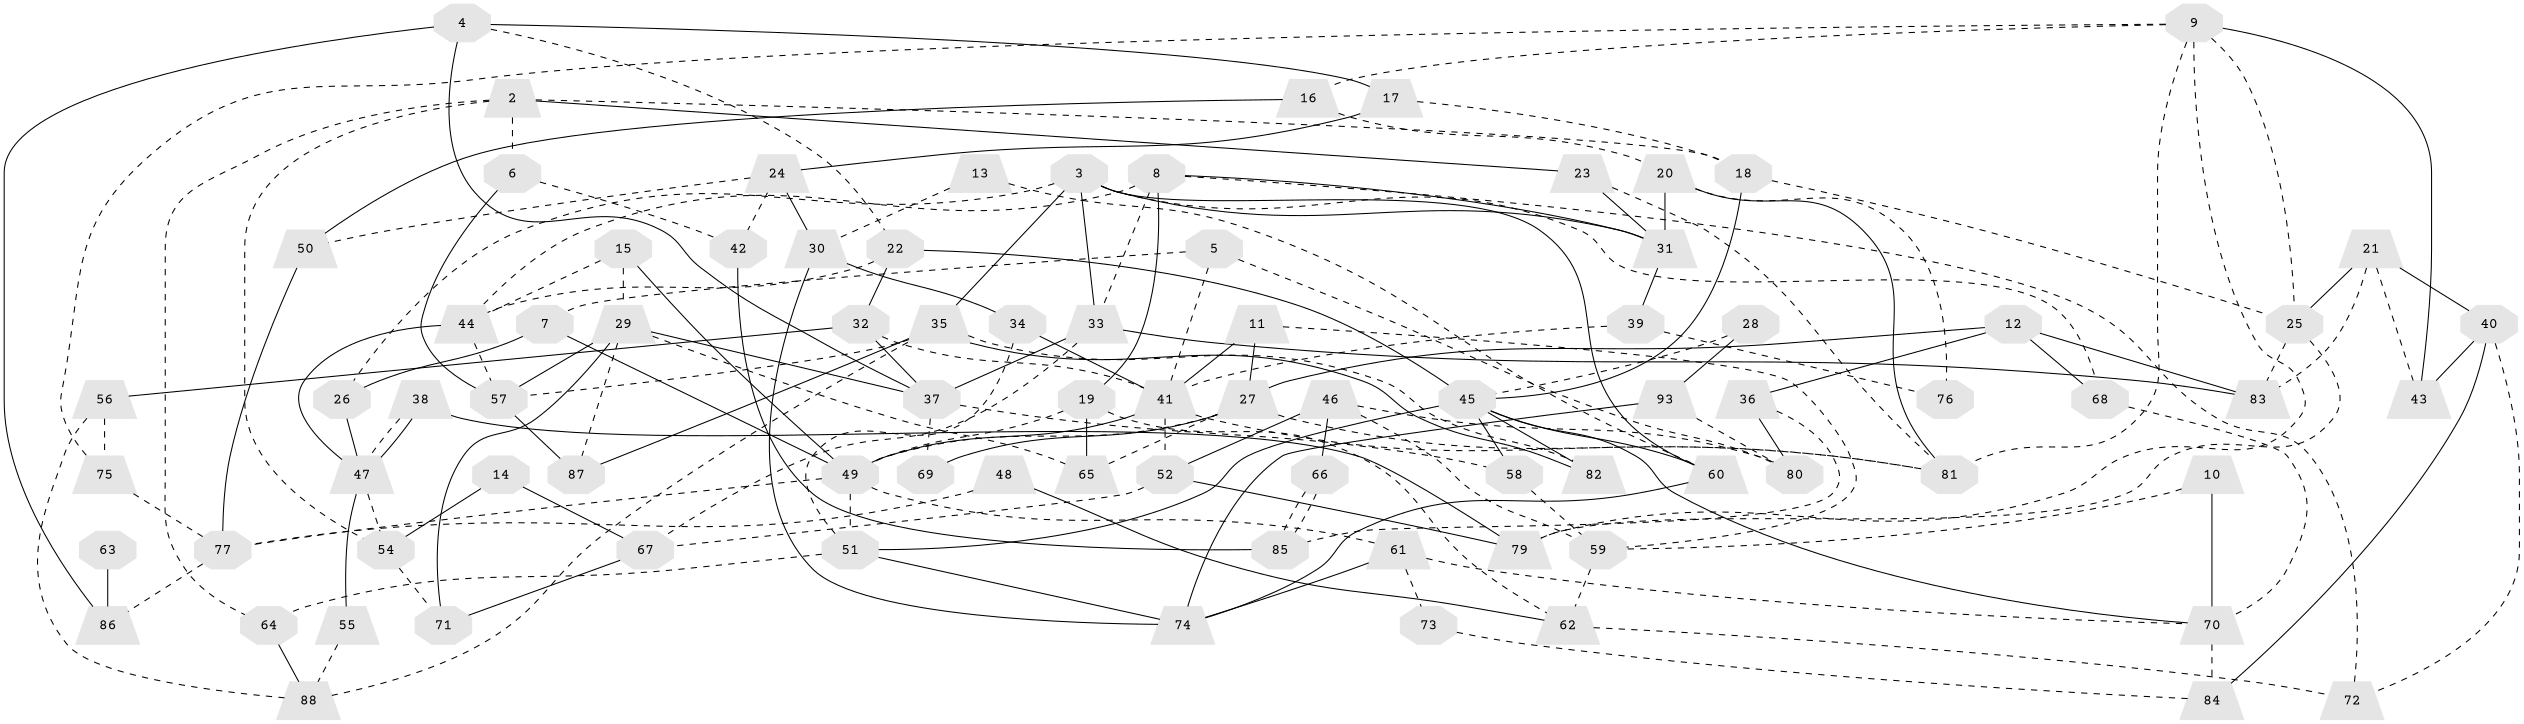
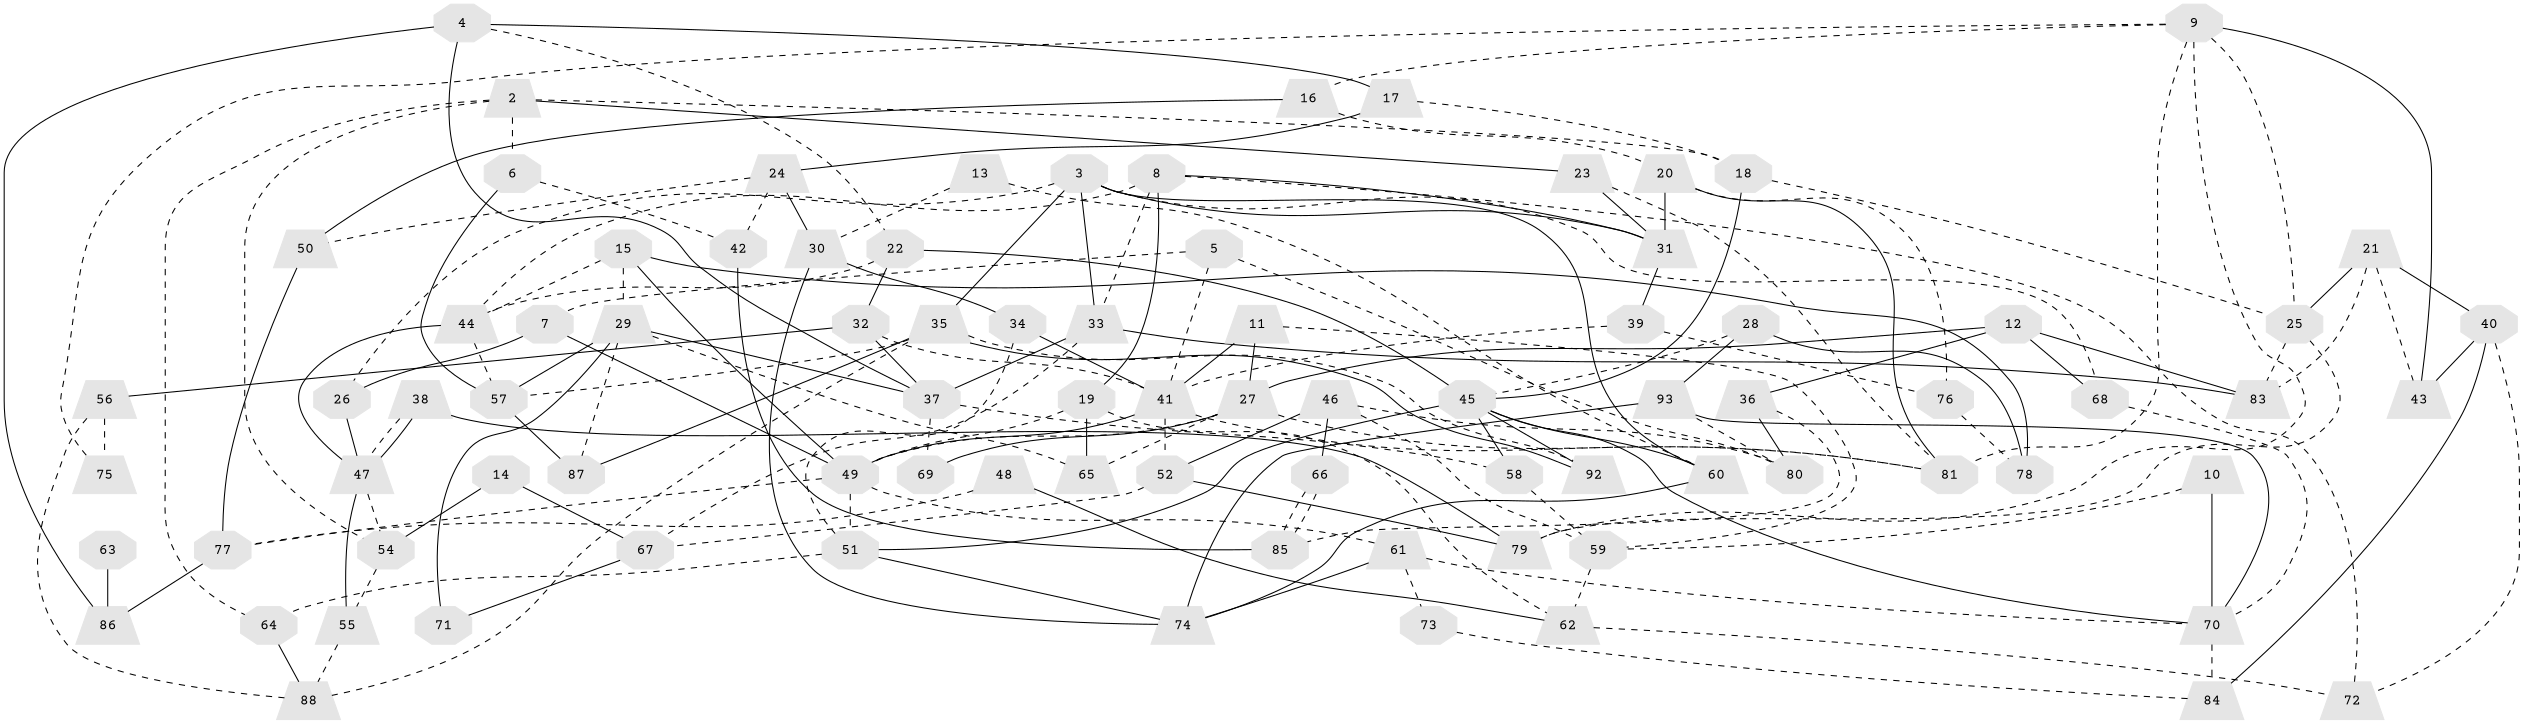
edge "93" -- "70": added
node "82": label "82" -> "92"
node "78": added
edge "75" -- "77": removed
edge "77" -- "86": style dashed -> solid
edge "54" -- "71": now "54" -- "55"
